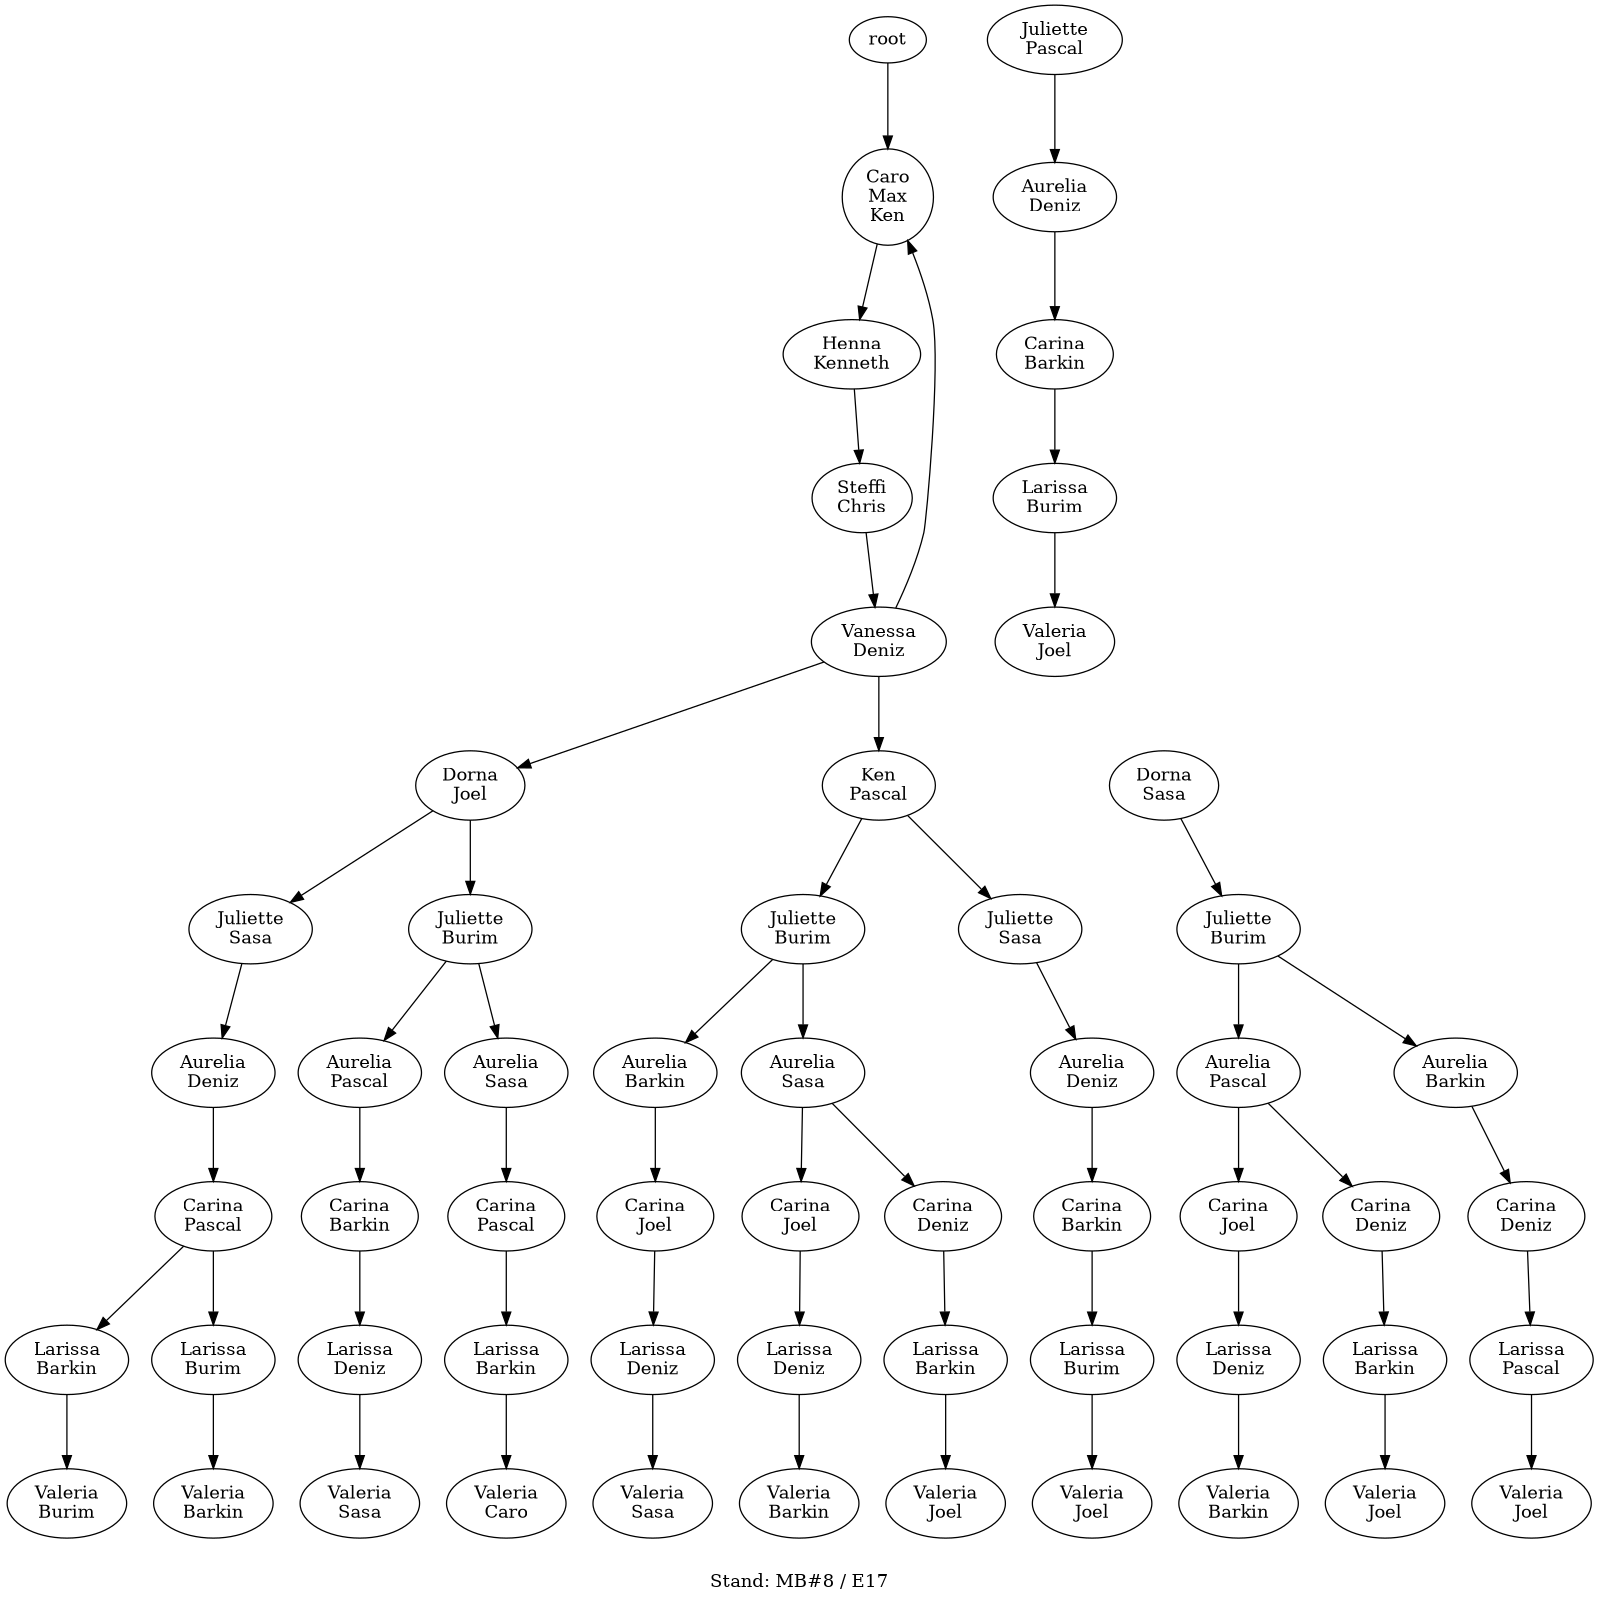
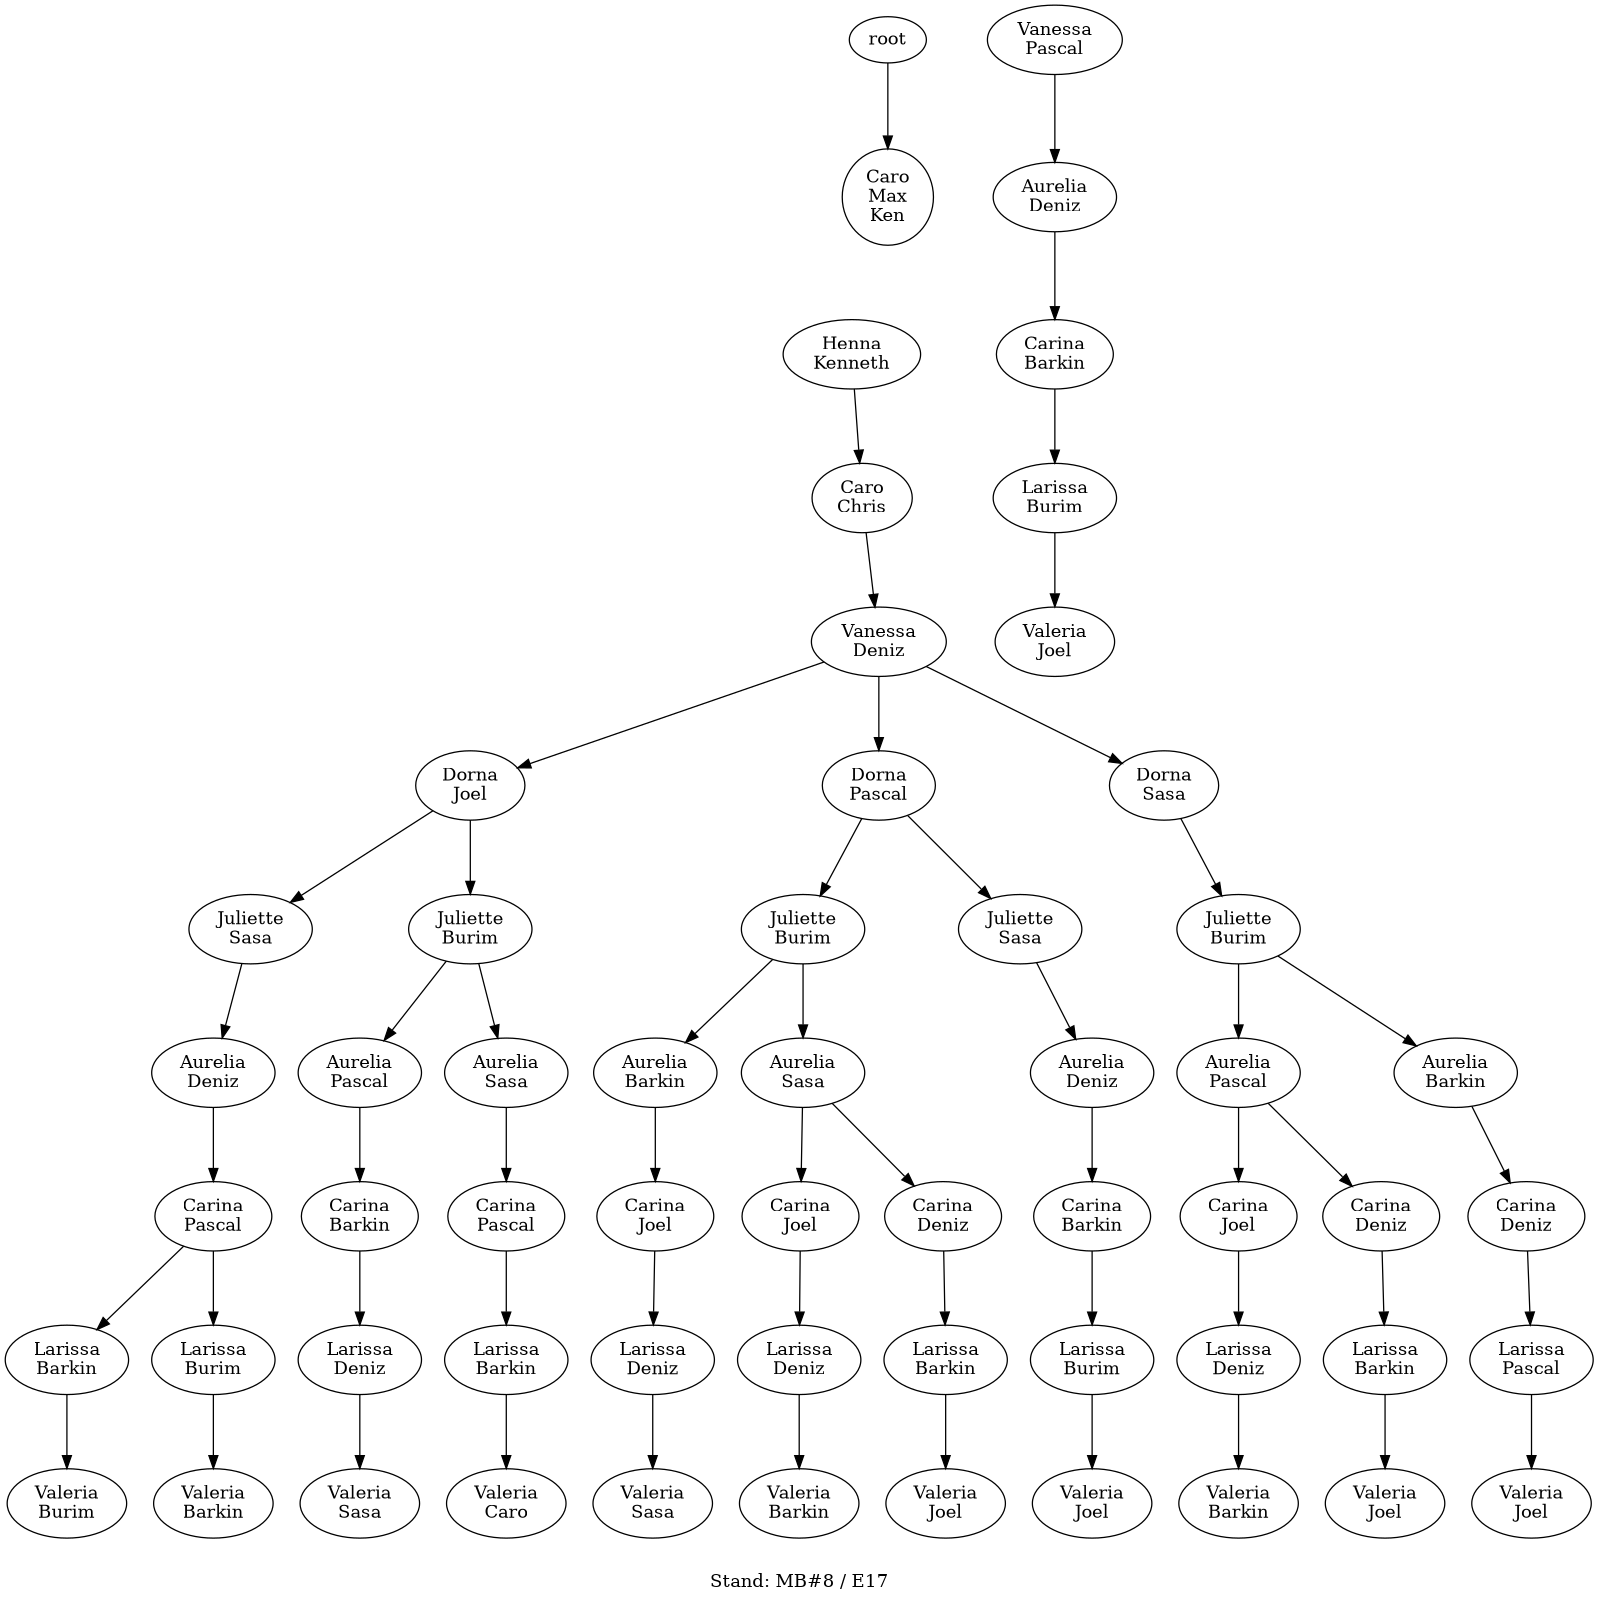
node "Juliette Pascal": label "Juliette Pascal" -> "Vanessa Pascal"
edge "Caro Max Ken" -> "Henna Kenneth": removed
edge "Vanessa Deniz" -> "Caro Max Ken": now "Vanessa Deniz" -> "Dorna Sasa"
node "Steffi Chris": label "Steffi Chris" -> "Caro Chris"
node "Ken Pascal": label "Ken Pascal" -> "Dorna Pascal"
